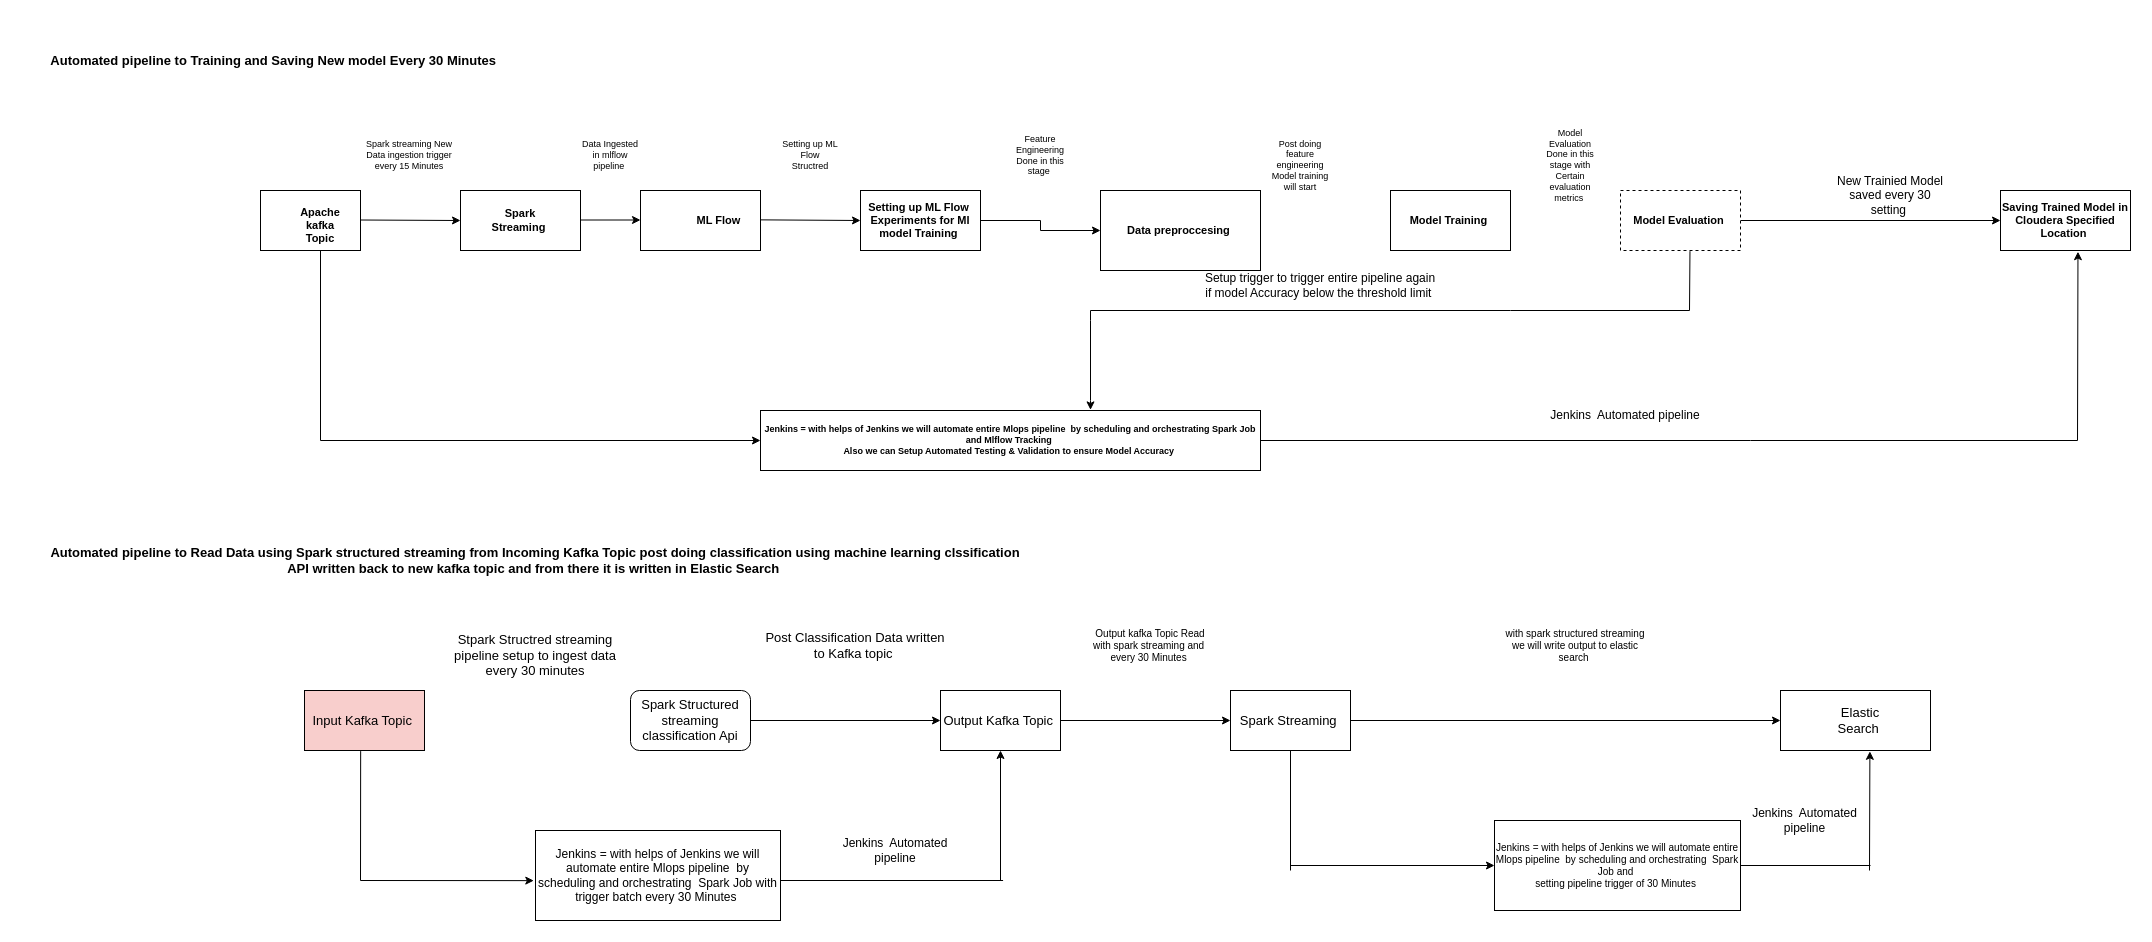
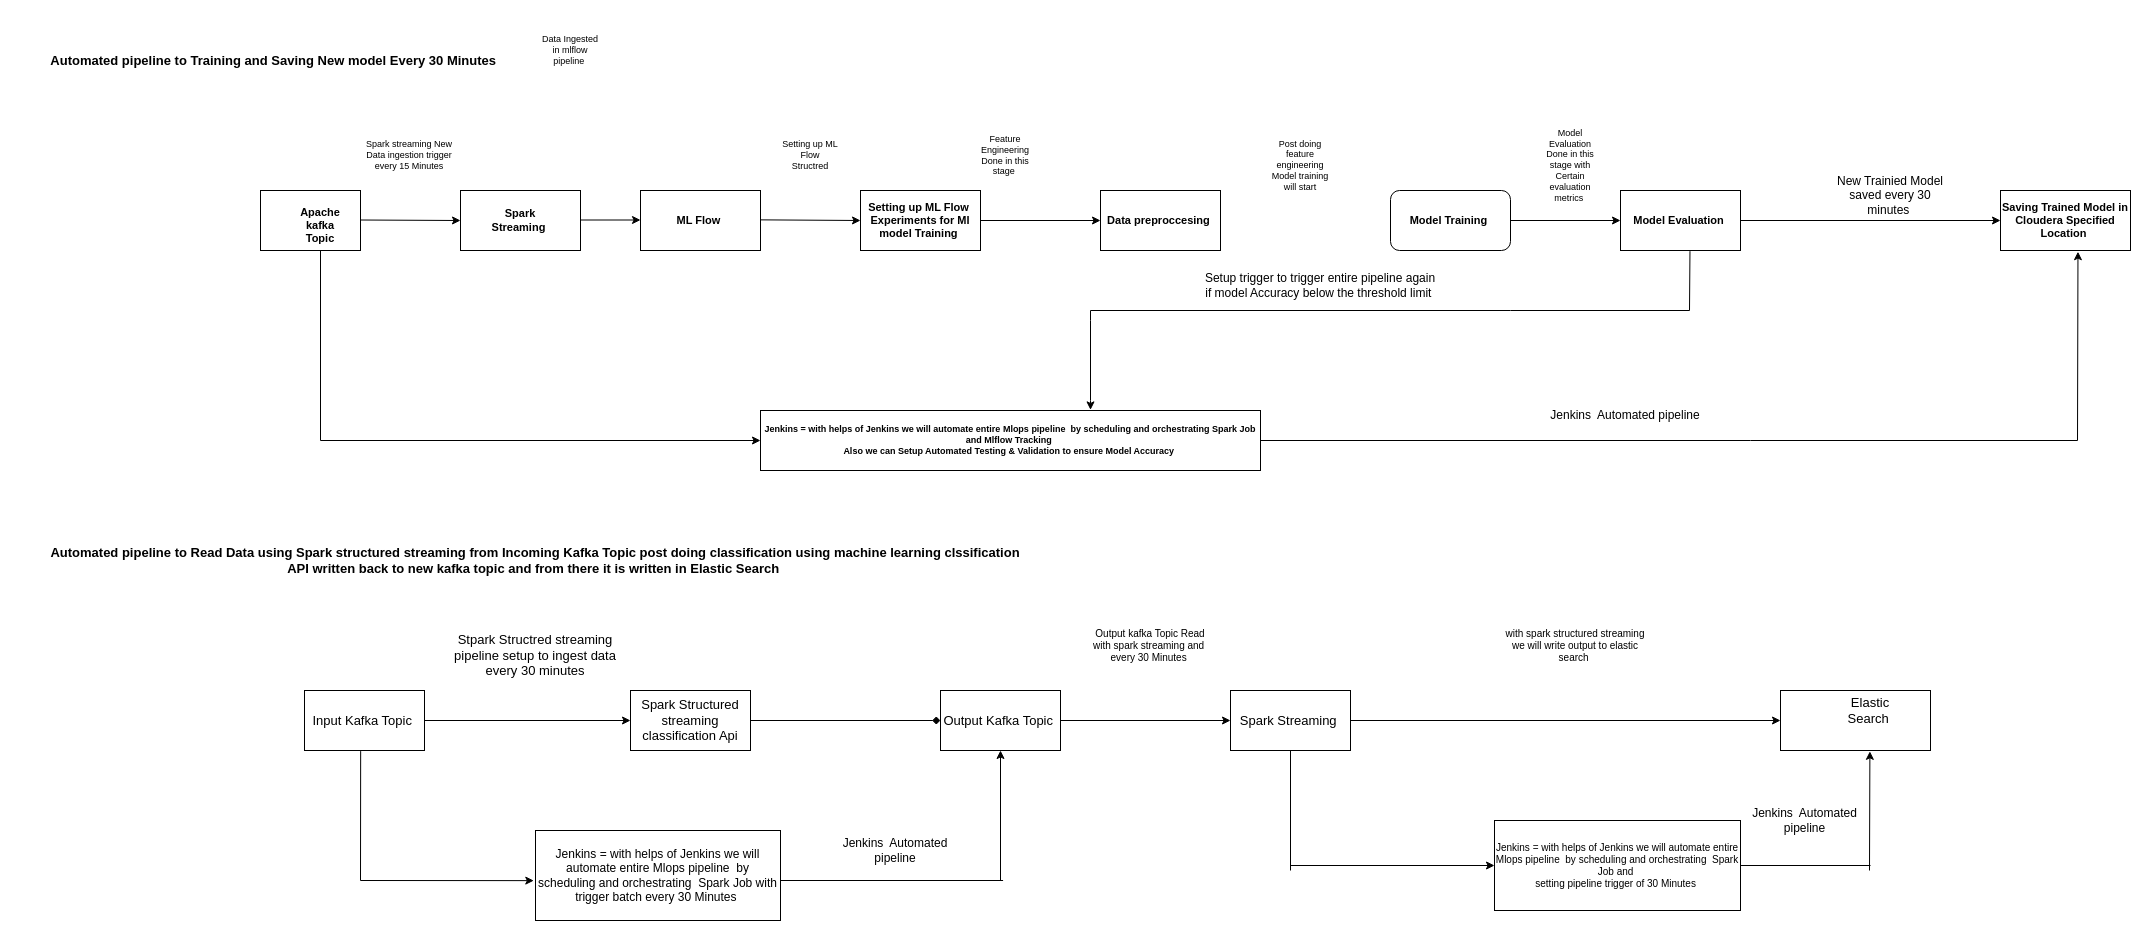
node "Data Ingested in mlflow pipeline": moved (611, 156) -> (571, 51)
node "Feature Engineering Done in this stage": moved (1041, 156) -> (1006, 156)
node "New Trainied Model saved every 30 setting": label "New Trainied Model saved every 30 setting" -> "New Trainied Model saved every 30 minutes"
node "ML Flow": moved (721, 221) -> (701, 221)
node "Model Training": shape rectangle -> rounded rectangle
edge "Model Training" -> "Model Evaluation": added
node "Model Evaluation": style dashed -> solid
node "Data preproccesing": size 160x80 -> 120x60
node "Post Classification Data written to Kafka topic": removed
node "Input Kafka Topic": fillcolor #f8cecc -> #ffffff
edge "Input Kafka Topic" -> "Spark Structured streaming classification Api": added
node "Spark Structured streaming classification Api": shape rounded rectangle -> rectangle
edge "Spark Structured streaming classification Api" -> "Output Kafka Topic": arrowhead classic -> diamond
node "Elastic Search": moved (1861, 721) -> (1871, 711)
